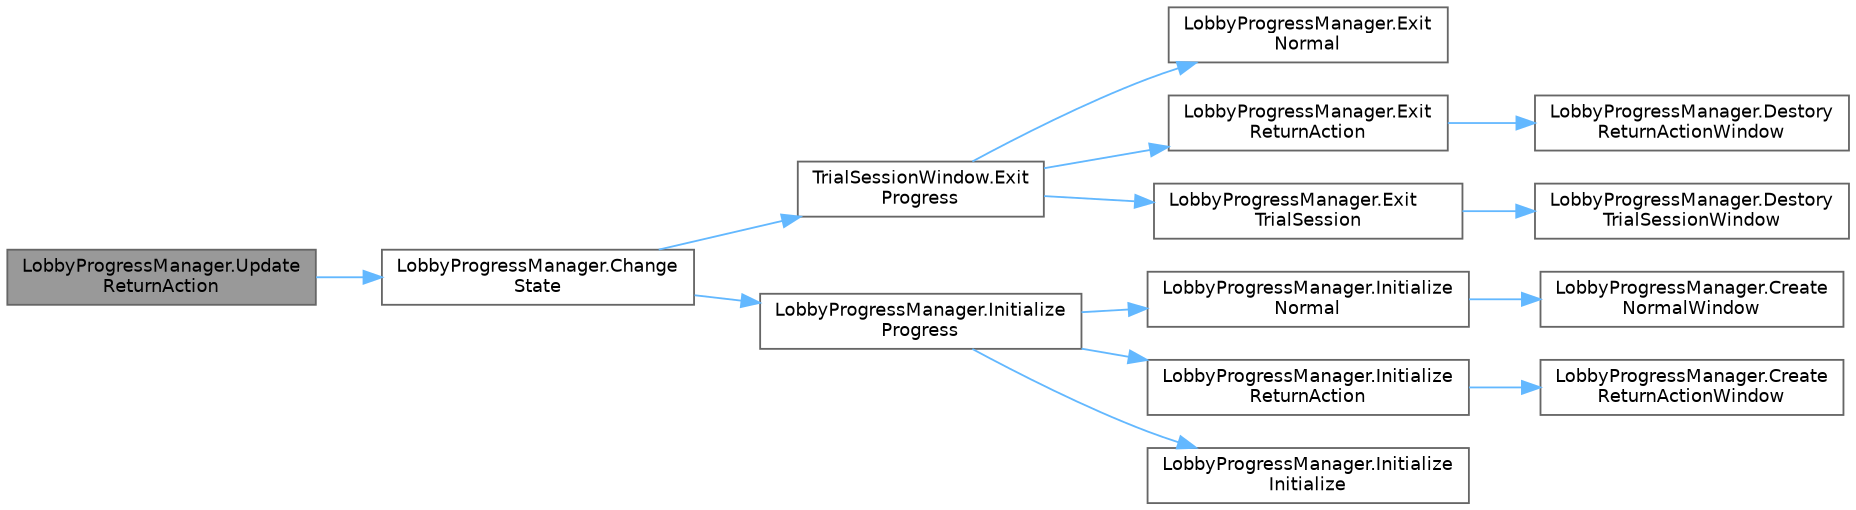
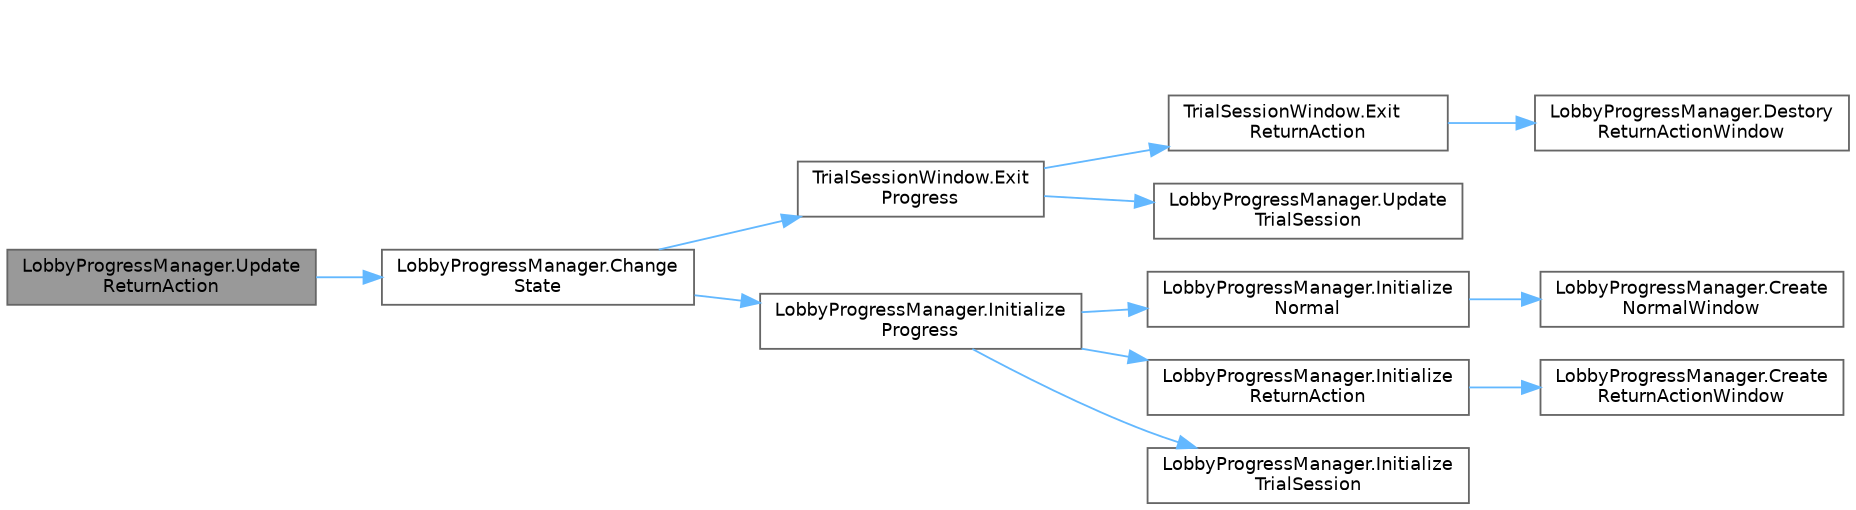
node "LobbyProgressManager.Exit Normal": removed
node "LobbyProgressManager.Exit ReturnAction": label "LobbyProgressManager.Exit ReturnAction" -> "TrialSessionWindow.Exit ReturnAction"
node "LobbyProgressManager.Exit TrialSession": label "LobbyProgressManager.Exit TrialSession" -> "LobbyProgressManager.Update TrialSession"
node "LobbyProgressManager.Destory TrialSessionWindow": removed
node "LobbyProgressManager.Initialize Initialize": label "LobbyProgressManager.Initialize Initialize" -> "LobbyProgressManager.Initialize TrialSession"
